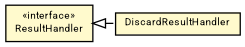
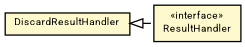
edge "DiscardResultHandler" -> "ResultHandler": reversed
